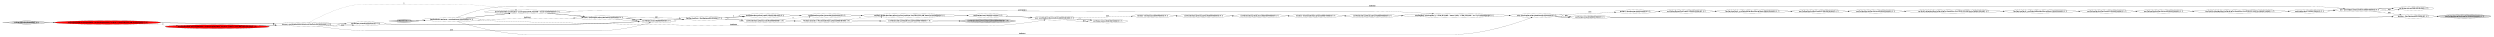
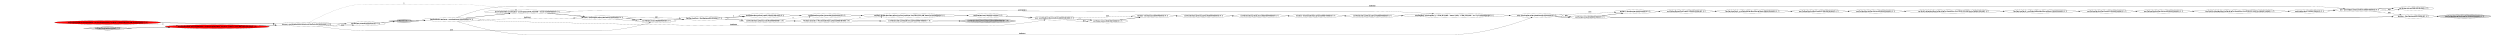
edge "assertThat(query,instanceOf())@@@21@@@['0', '0', '1']" -> "boostQuery = (BoostQuery)query@@@22@@@['0', '0', '1']": added
edge "assertThat(query,instanceOf())@@@13@@@['0', '0', '1']" -> "boostQuery = (BoostQuery)query@@@14@@@['0', '0', '1']": added
node "testToQueryPhraseQueryBoostAndSlop['1', '0', '0']": removed
edge "assertThat(query,instanceOf())@@@5@@@['1', '1', '0']" -> "assertThat(query,instanceOf())@@@6@@@['1', '1', '1']": now "assertThat(query,instanceOf())@@@5@@@['1', '1', '0']" -> "testToQueryBoosts['0', '0', '1']"
node "testToQueryPhraseQueryBoostAndSlop['0', '1', '0']": added
